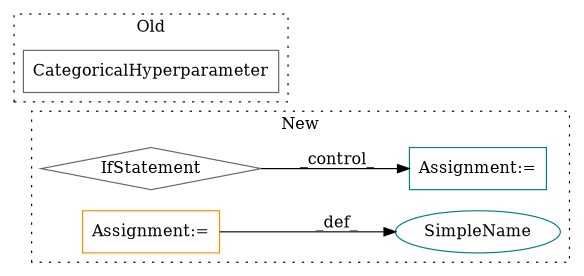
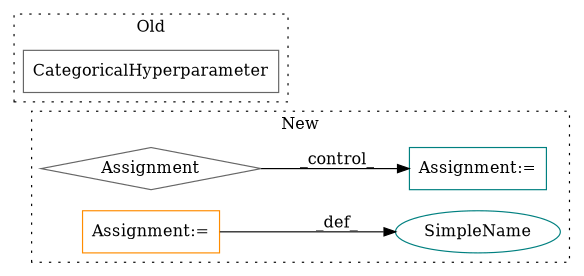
node "IfStatement": label "IfStatement" -> "Assignment"
